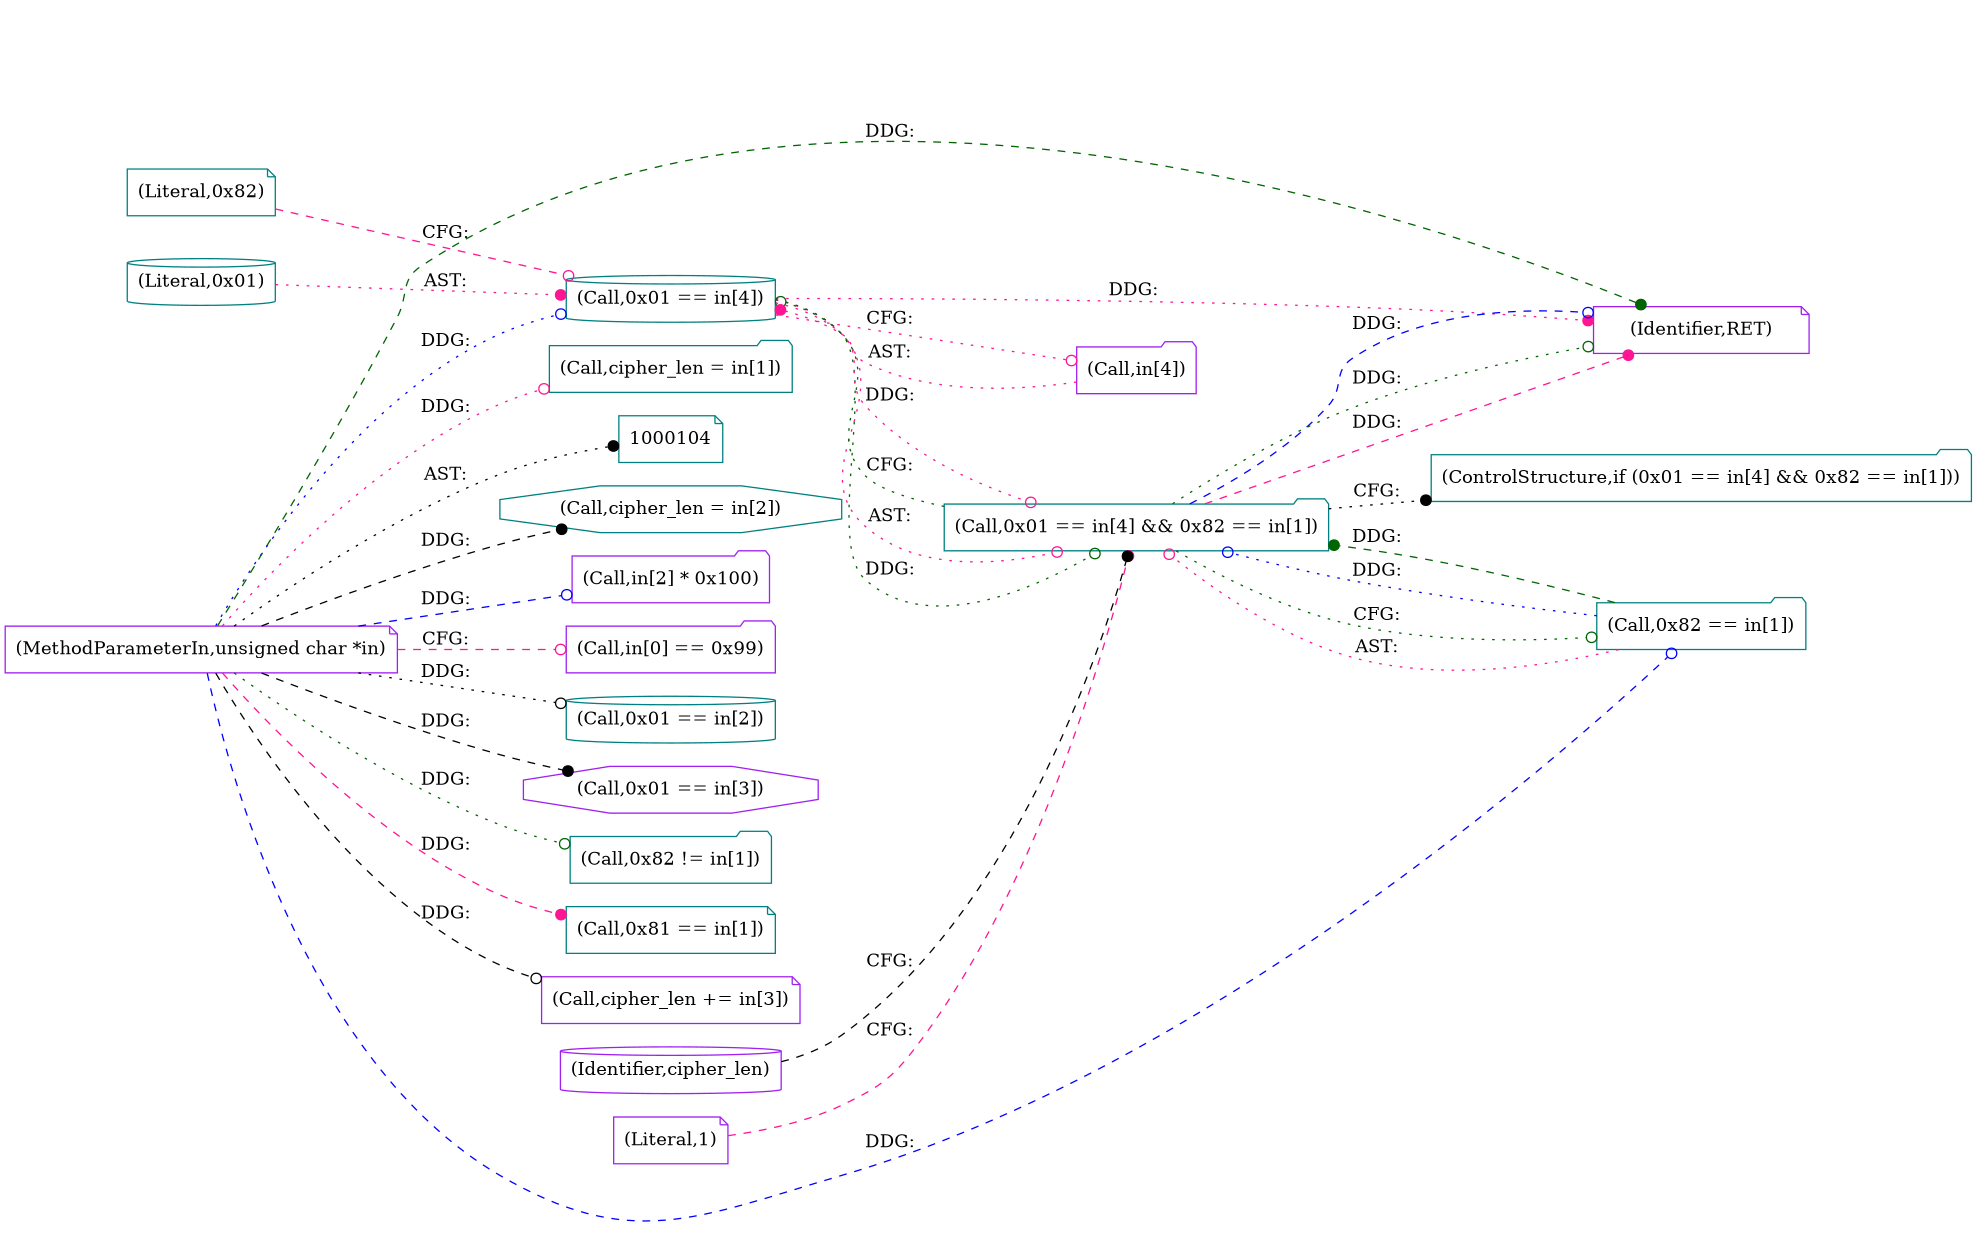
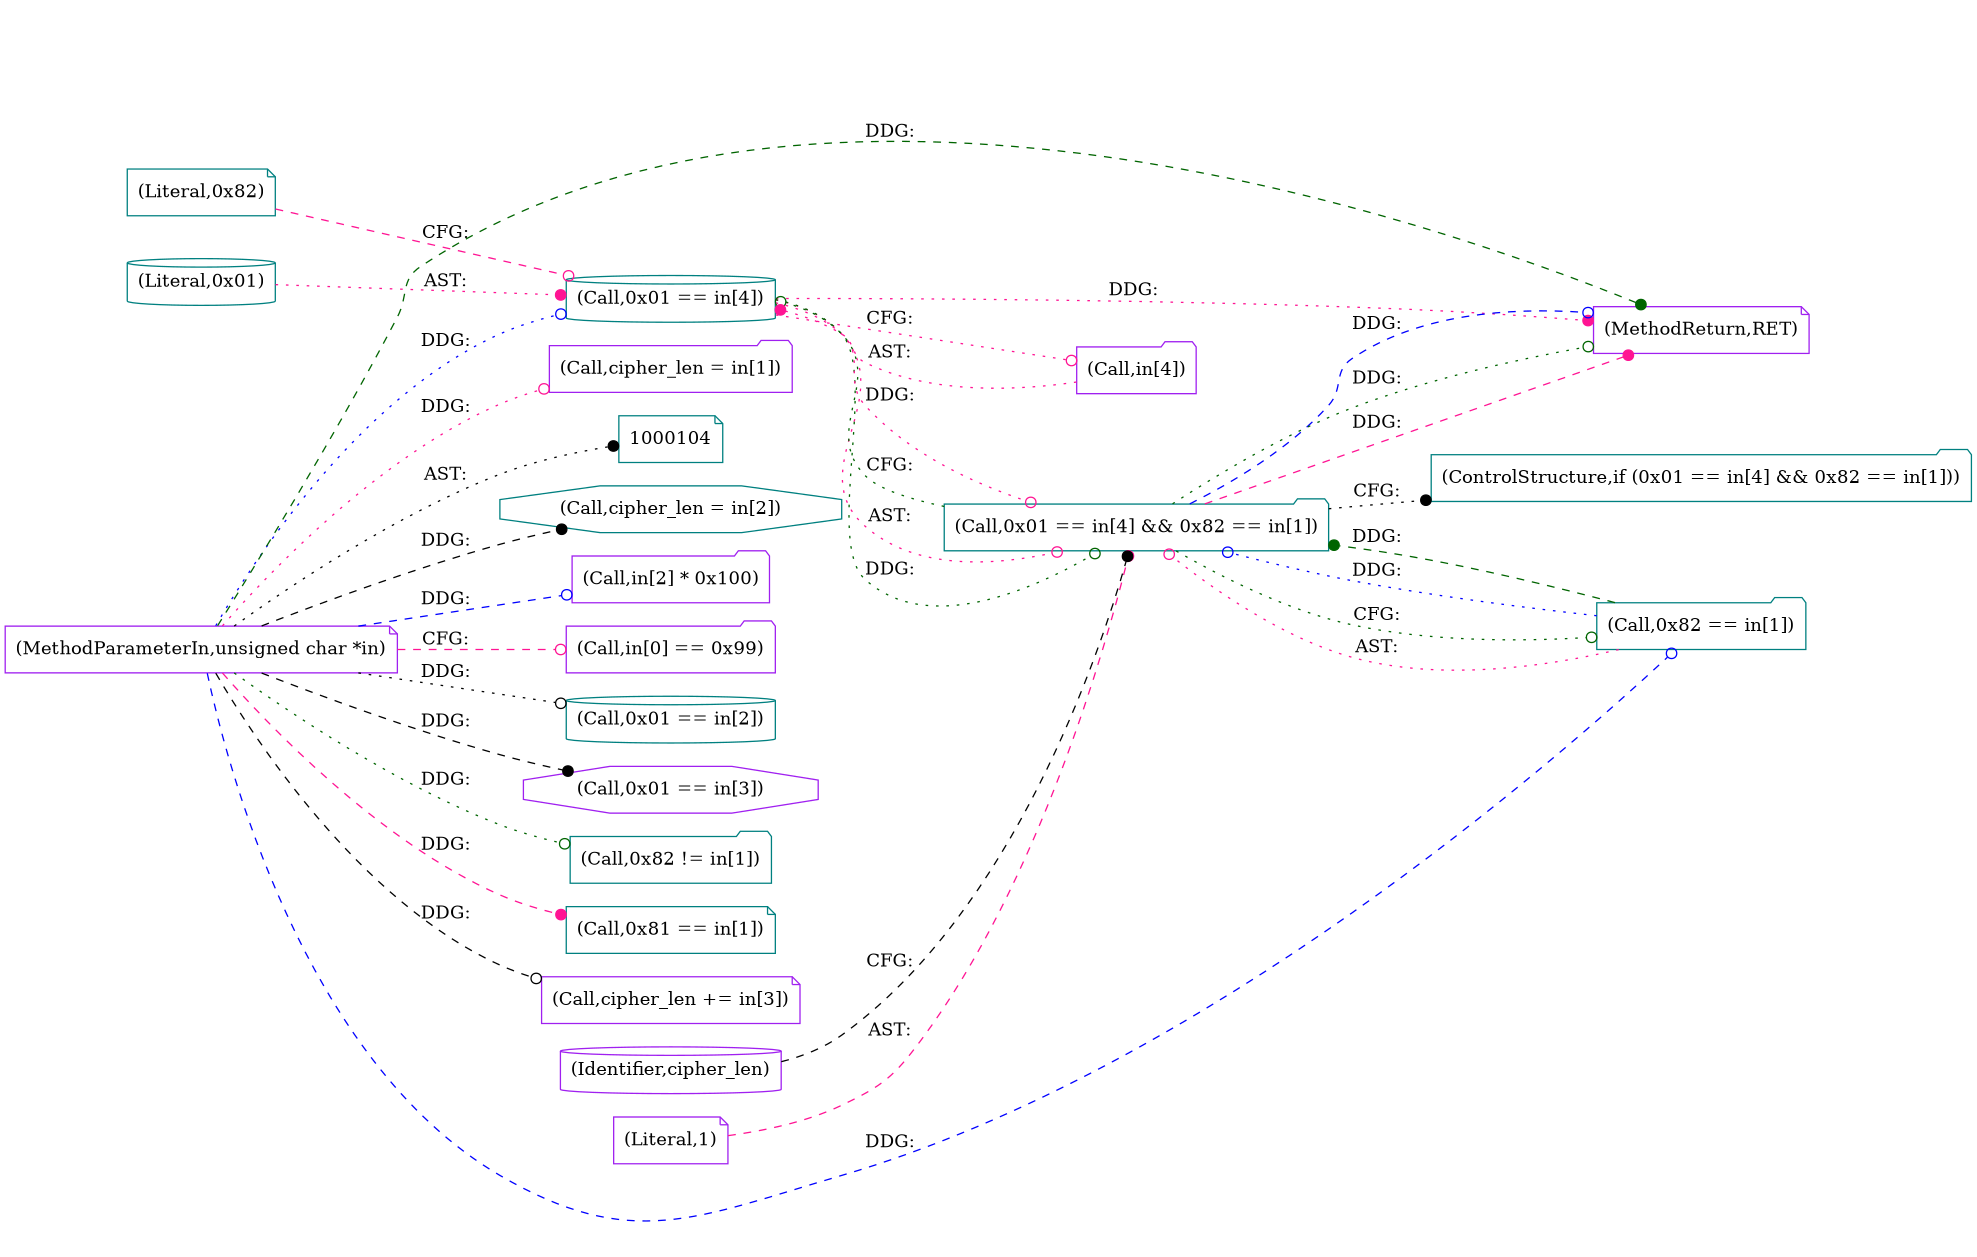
node "(Identifier,RET)": label "(Identifier,RET)" -> "(MethodReturn,RET)"
node "(Call,cipher_len = in[1])": color teal -> purple
edge "(Literal,1)" -> "(Call,0x01 == in[4] && 0x82 == in[1])": label "CFG: " -> "AST: "
